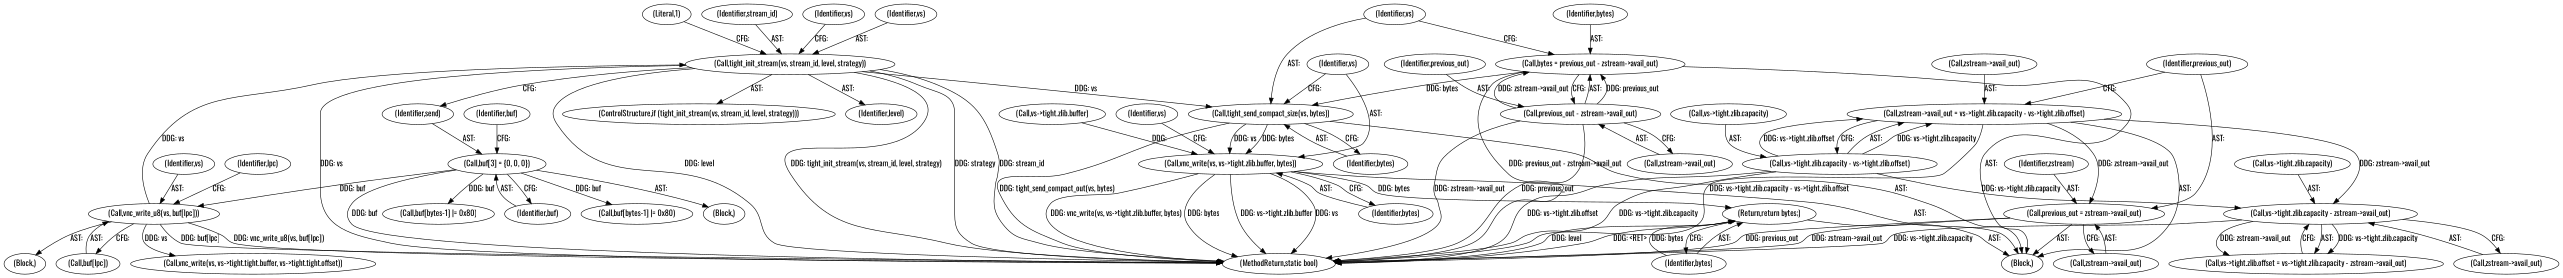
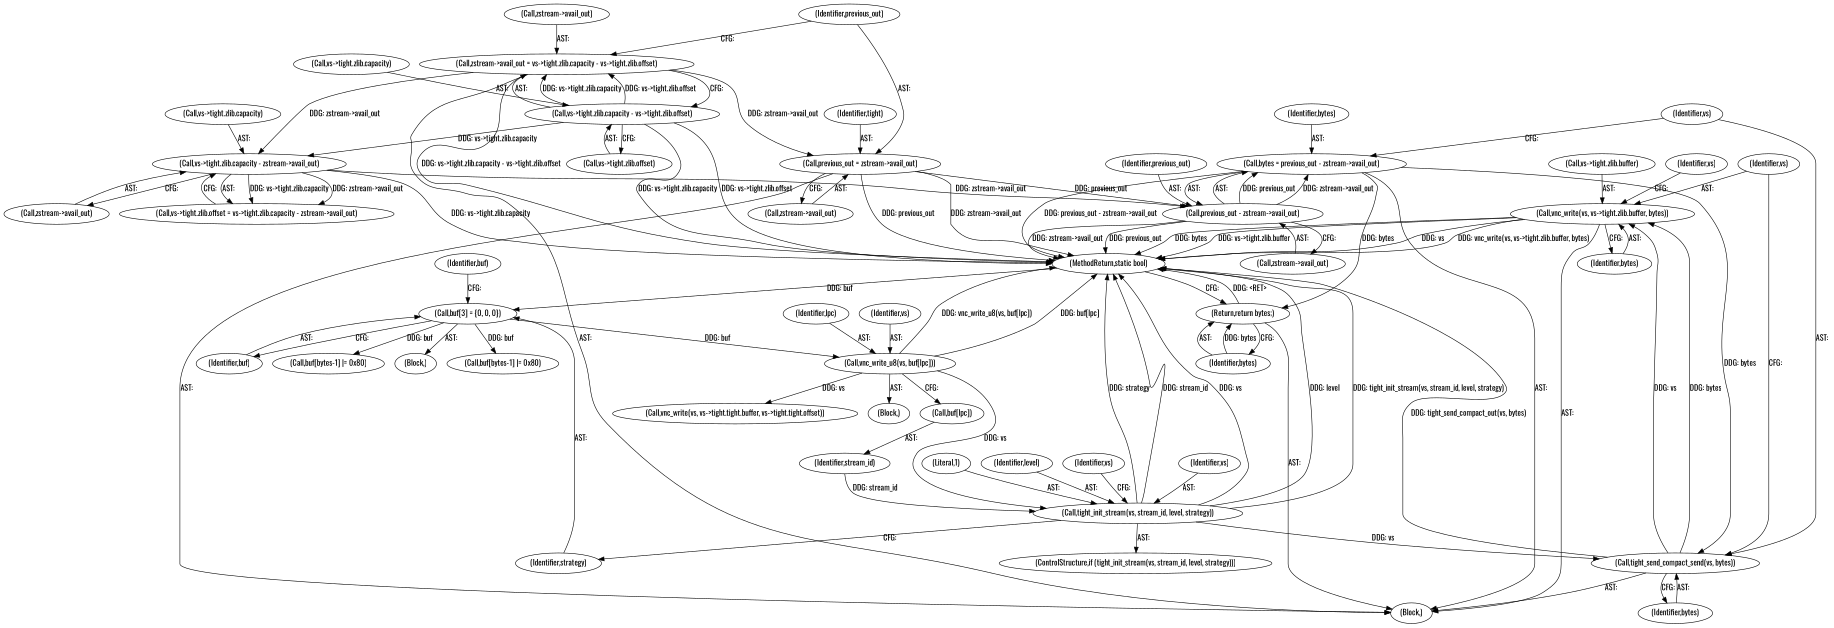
edge "(Literal,1)" -> "(Call,tight_init_stream(vs, stream_id, level, strategy))": label "CFG: " -> "AST: "
edge "(Identifier,stream_id)" -> "(Call,tight_init_stream(vs, stream_id, level, strategy))": label "AST: " -> "DDG: stream_id"
edge "(Call,tight_init_stream(vs, stream_id, level, strategy))" -> "(Identifier,level)": reversed
edge "(Call,bytes = previous_out - zstream->avail_out)" -> "(Call,previous_out - zstream->avail_out)": label "CFG: " -> "AST: "
node "(Identifier,send)": label "(Identifier,send)" -> "(Identifier,strategy)"
node "(Call,tight_send_compact_size(vs, bytes))": label "(Call,tight_send_compact_size(vs, bytes))" -> "(Call,tight_send_compact_send(vs, bytes))"
edge "(Call,vs->tight.zlib.buffer)" -> "(Call,vnc_write(vs, vs->tight.zlib.buffer, bytes))": label "DDG: " -> "AST: "
node "(Call,vs->tight.zlib.offset)": added
node "(Identifier,zstream)": label "(Identifier,zstream)" -> "(Identifier,tight)"
edge "(Call,vs->tight.zlib.capacity - zstream->avail_out)" -> "(Call,previous_out - zstream->avail_out)": added, label "DDG: zstream->avail_out"
edge "(Identifier,lpc)" -> "(Call,vnc_write_u8(vs, buf[lpc]))": label "CFG: " -> "AST: "
edge "(Call,previous_out = zstream->avail_out)" -> "(Call,previous_out - zstream->avail_out)": added, label "DDG: previous_out"
edge "(Call,vnc_write(vs, vs->tight.zlib.buffer, bytes))" -> "(Return,return bytes;)": now "(Call,bytes = previous_out - zstream->avail_out)" -> "(Return,return bytes;)"
edge "(Call,buf[lpc])" -> "(Call,vnc_write_u8(vs, buf[lpc]))": now "(Call,buf[lpc])" -> "(Identifier,stream_id)"
edge "(MethodReturn,static bool)" -> "(Return,return bytes;)": label "DDG: level" -> "CFG: "
edge "(Call,buf[3] = {0, 0, 0})" -> "(MethodReturn,static bool)": reversed
